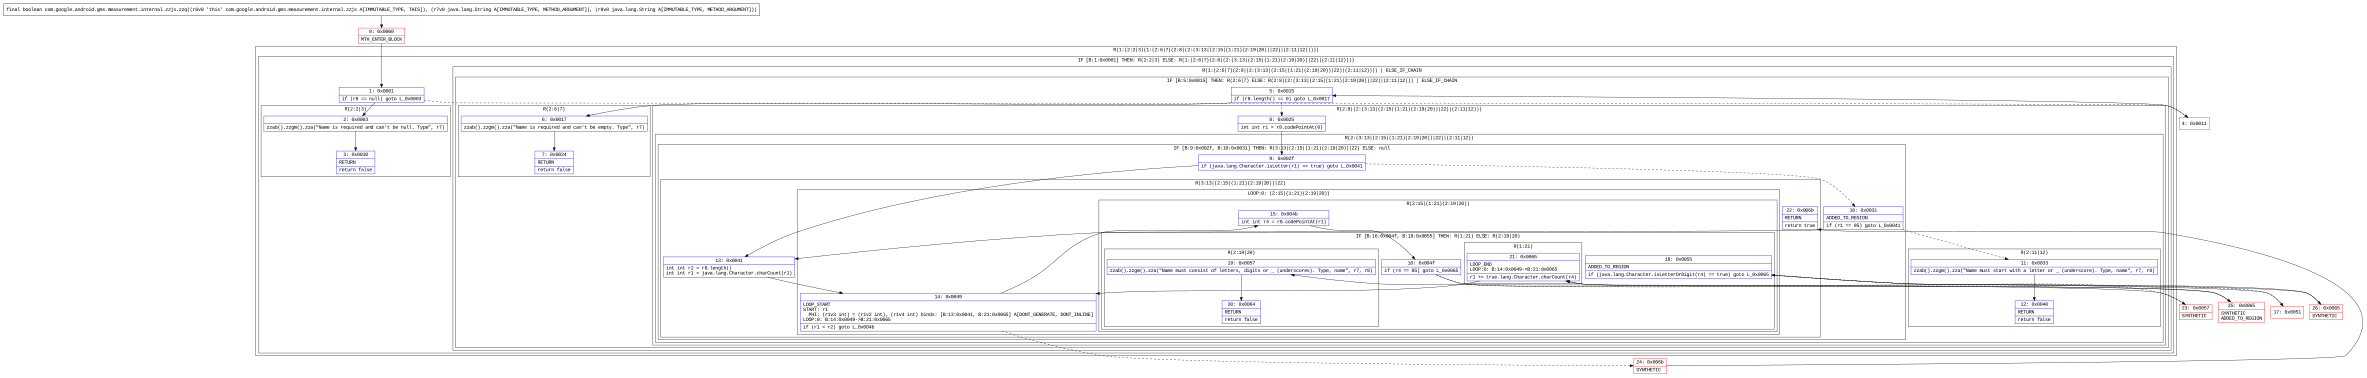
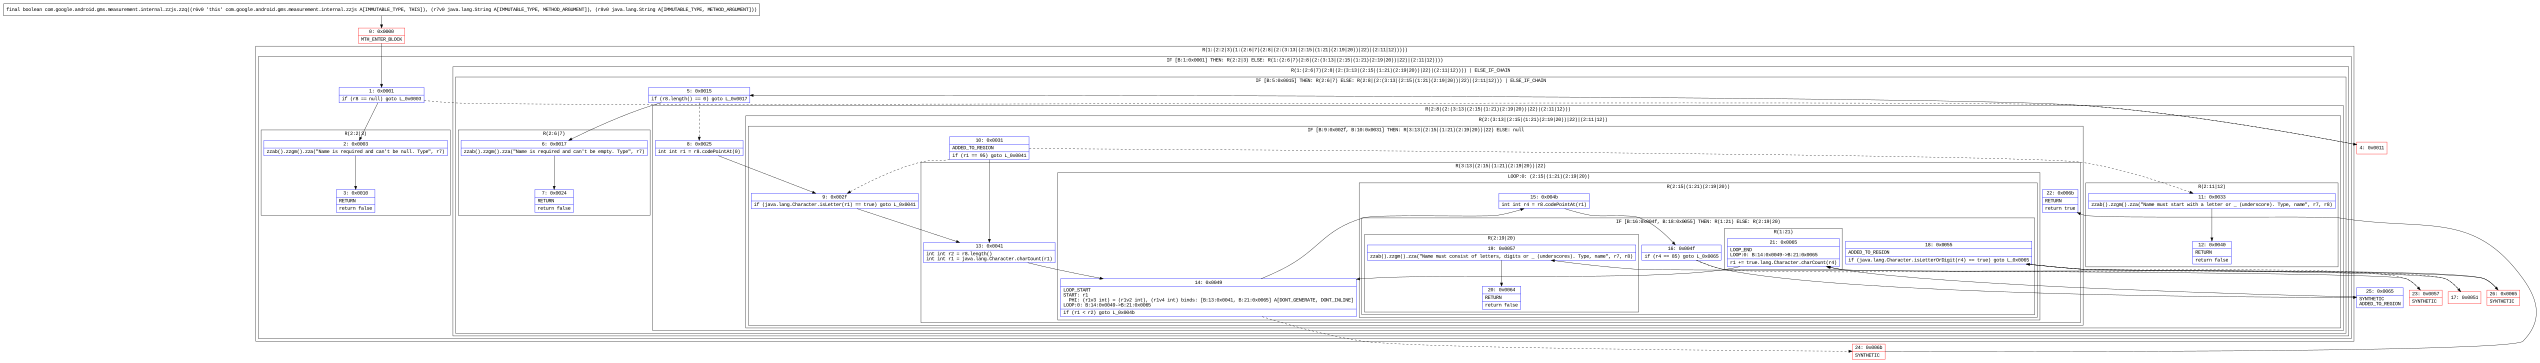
edge "9: 0x002f" -> "10: 0x0031": reversed
node "25: 0x0065": color red -> blue
